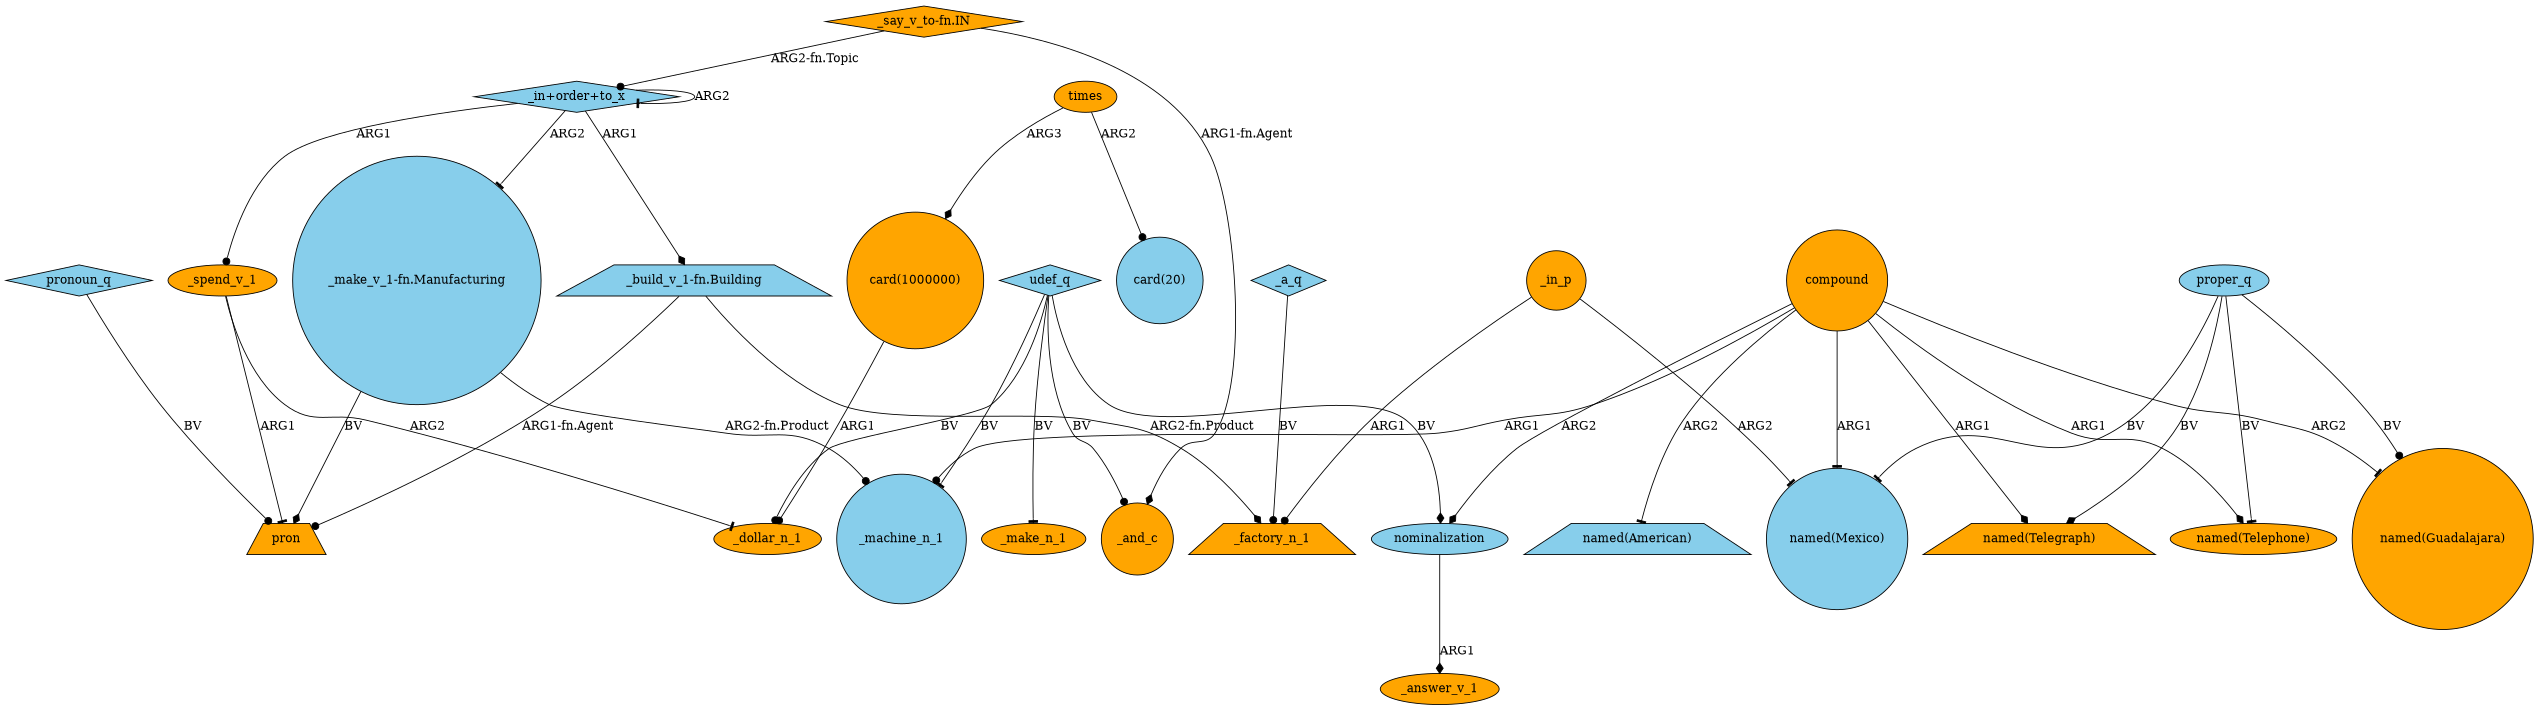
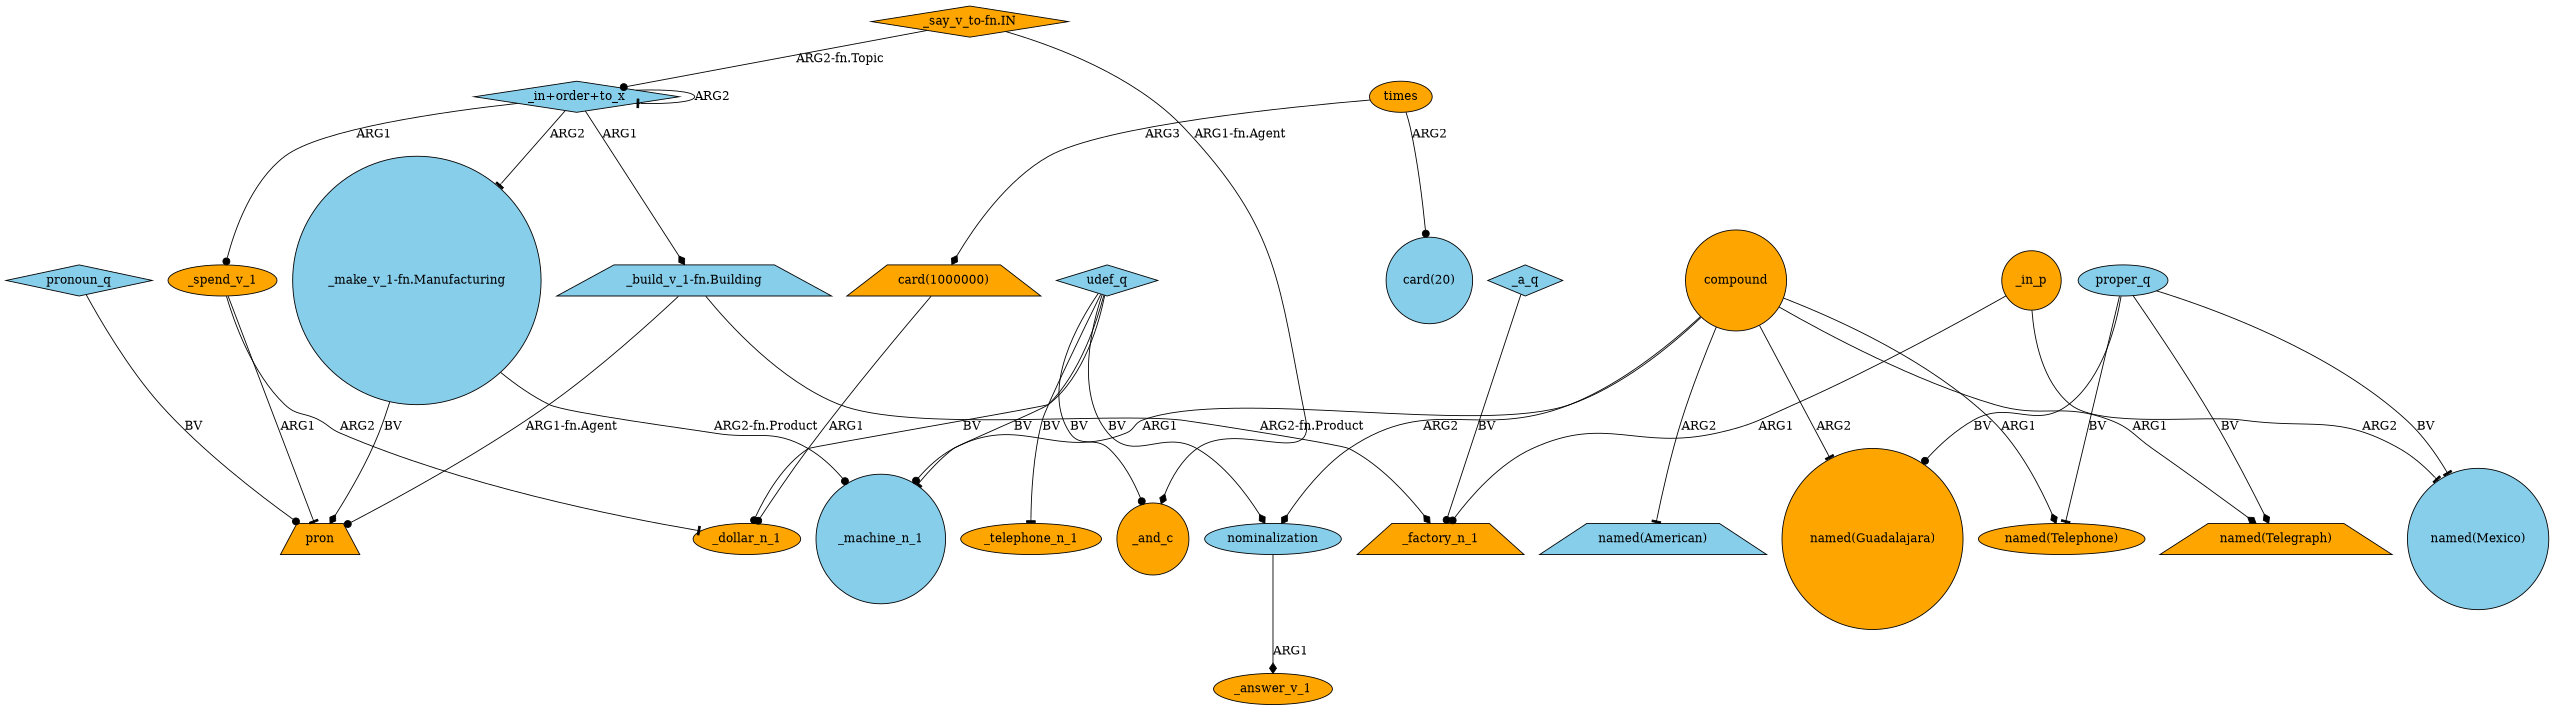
node "card(1000000)": shape circle -> trapezium
edge "compound" -> "named(Mexico)": removed, label "ARG1"
node "_make_n_1": label "_make_n_1" -> "_telephone_n_1"
